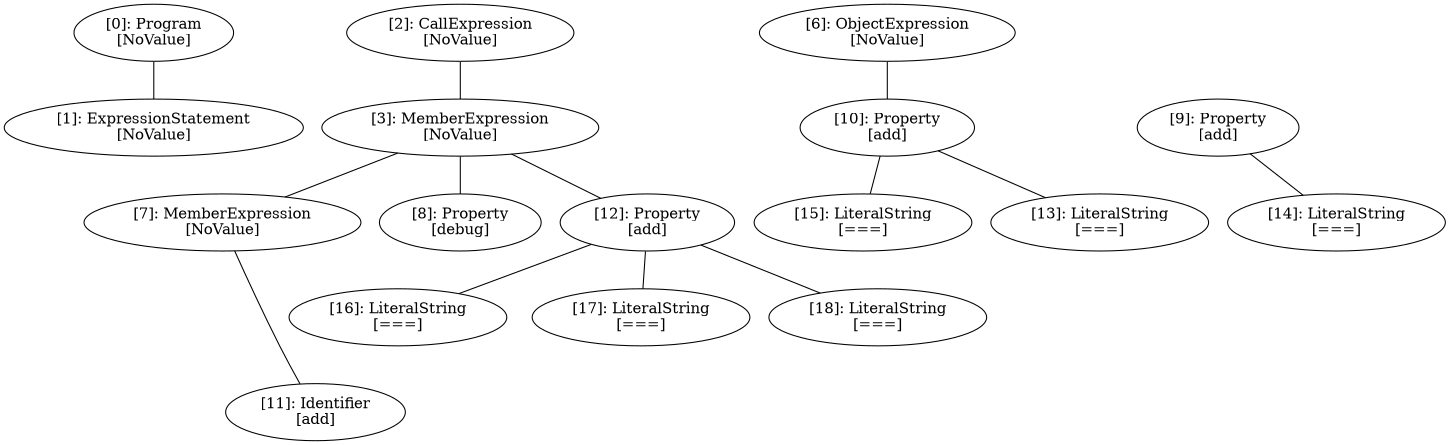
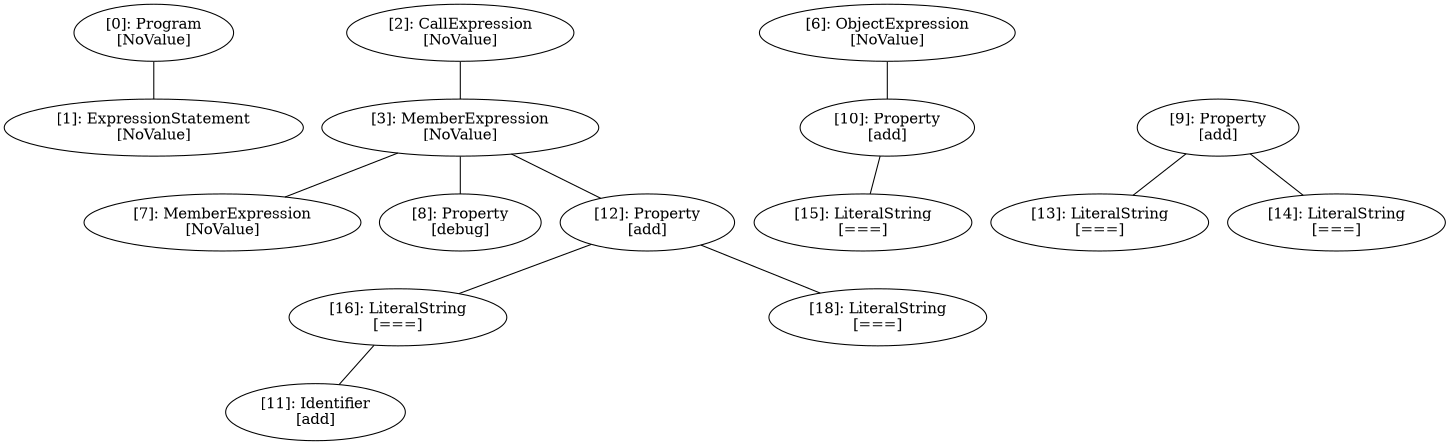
edge "[10]: Property [add]" -- "[13]: LiteralString [===]": now "[9]: Property [add]" -- "[13]: LiteralString [===]"
node "[17]: LiteralString [===]": removed
edge "[7]: MemberExpression [NoValue]" -- "[11]: Identifier [add]": now "[16]: LiteralString [===]" -- "[11]: Identifier [add]"
